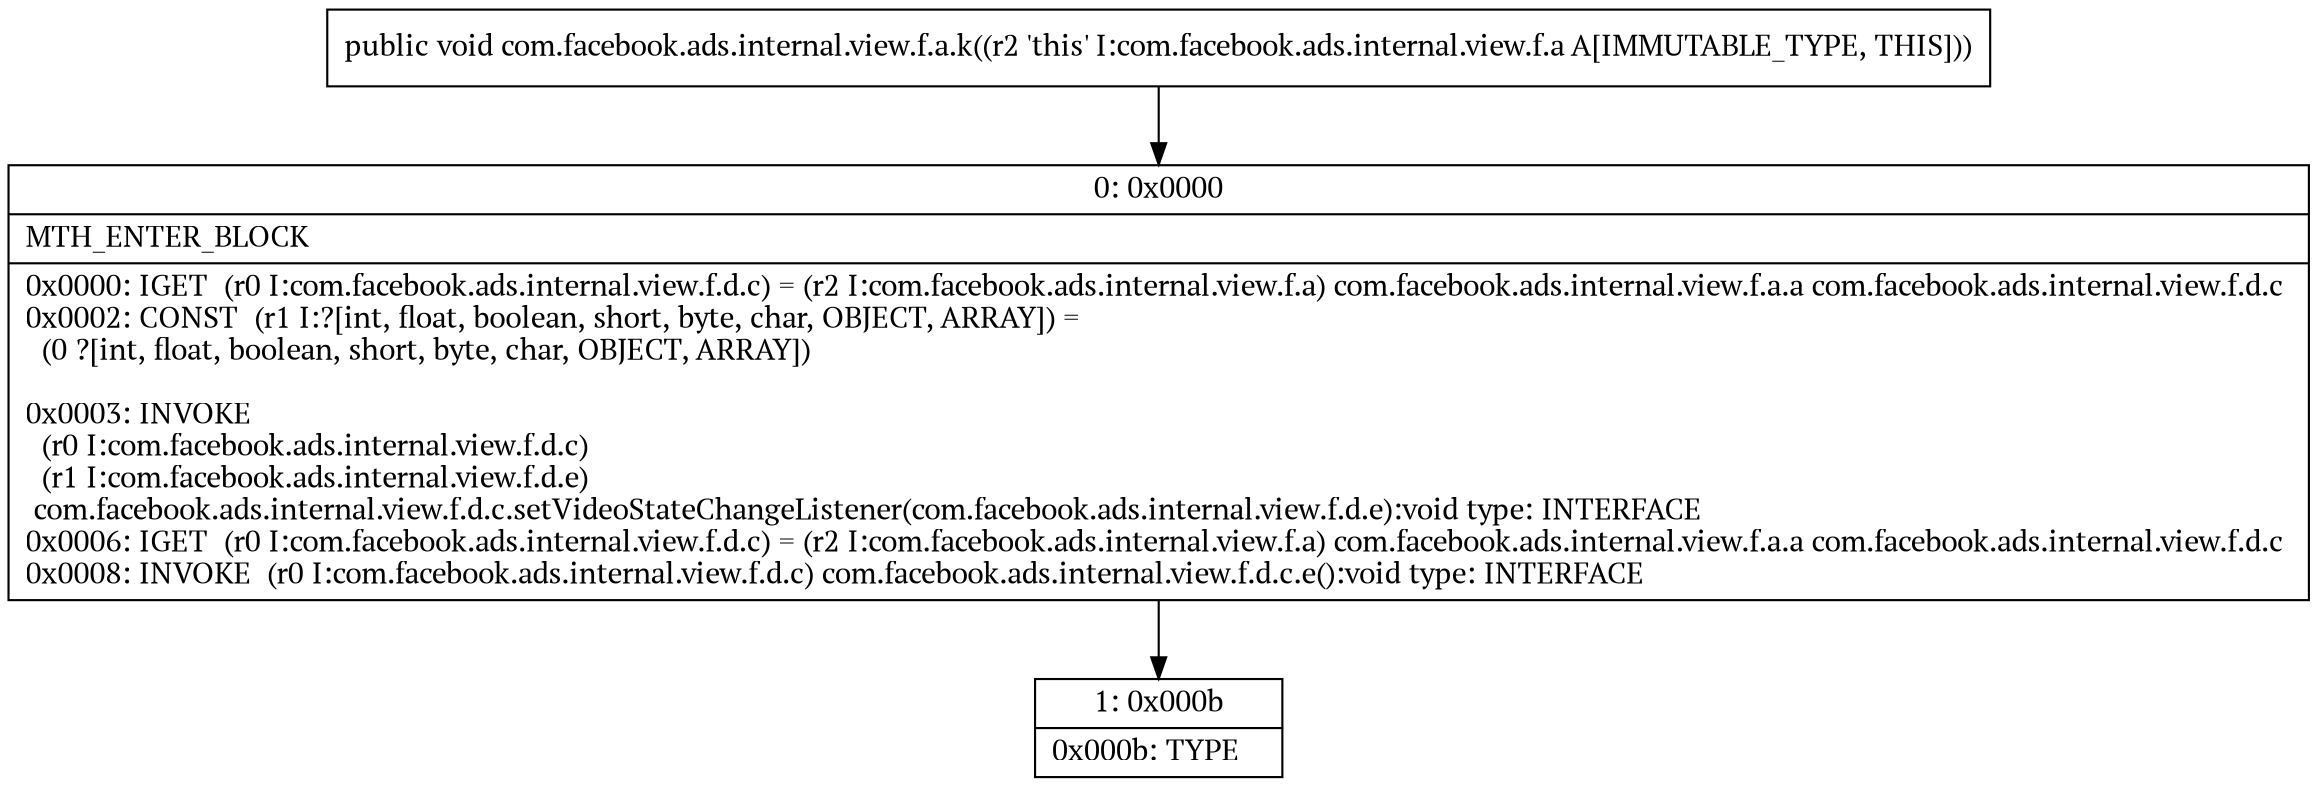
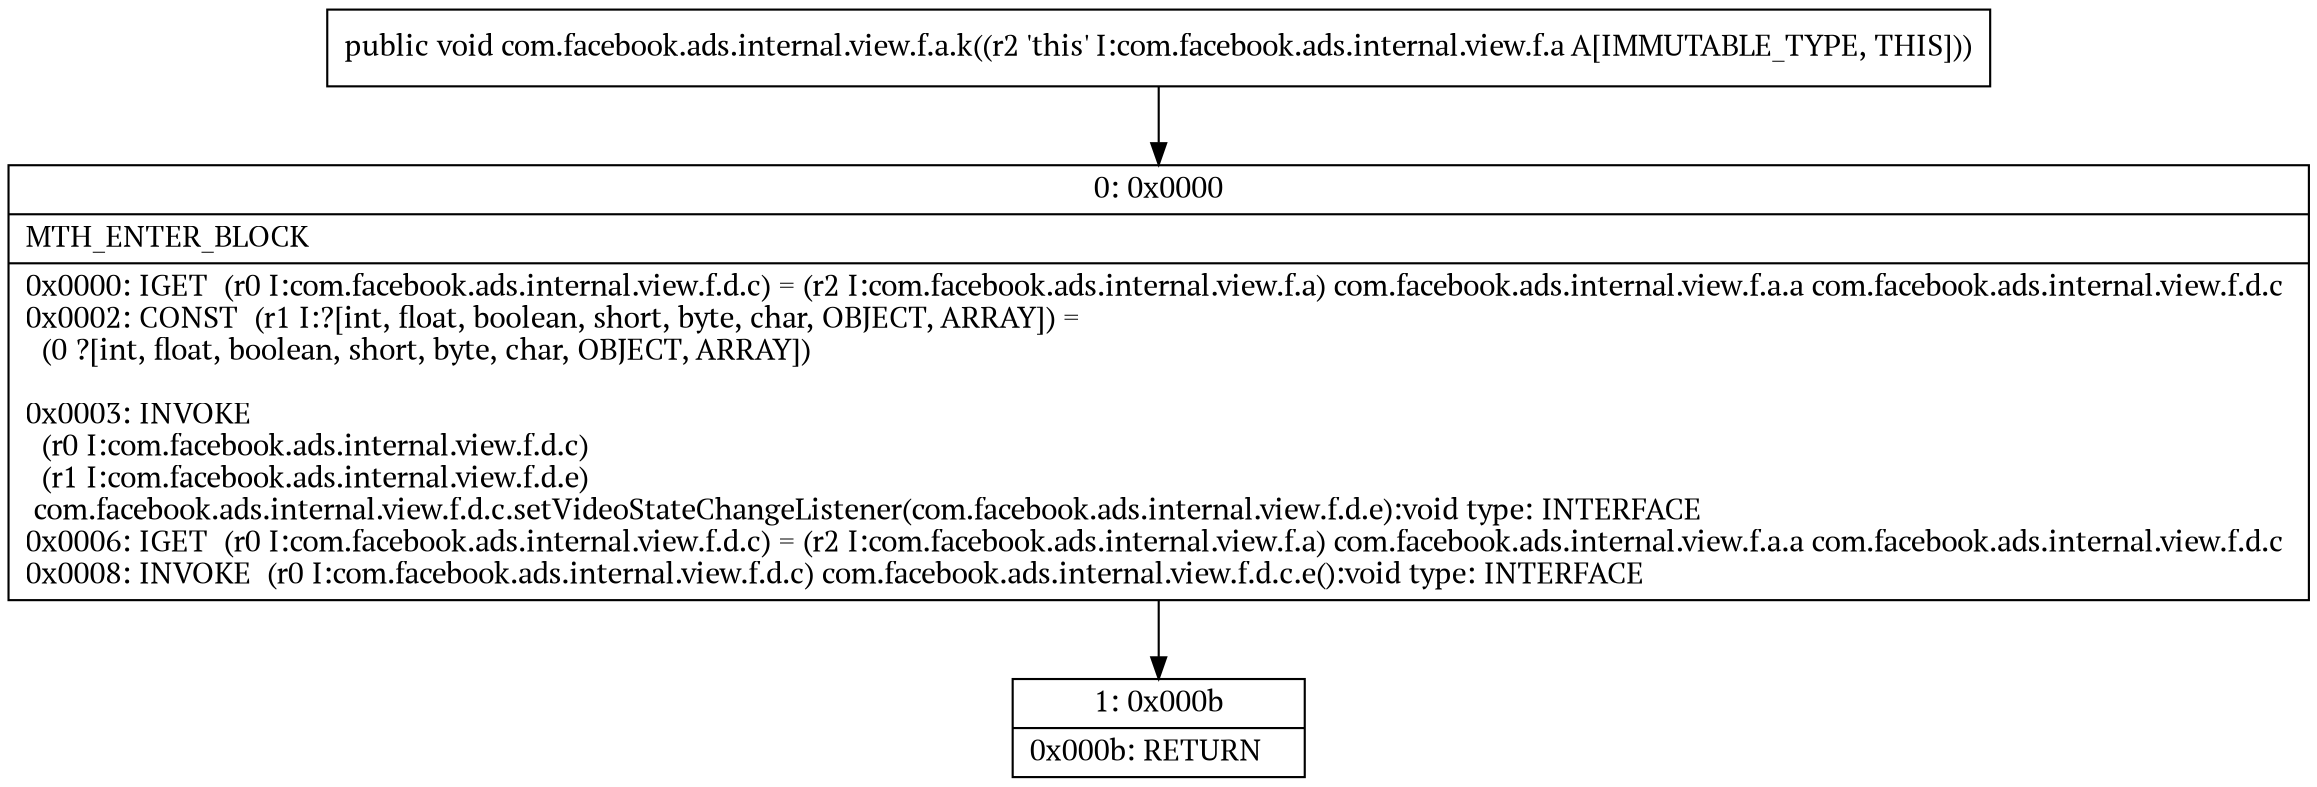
node "1: 0x000b": text "0x000b: TYPE" -> "0x000b: RETURN"
